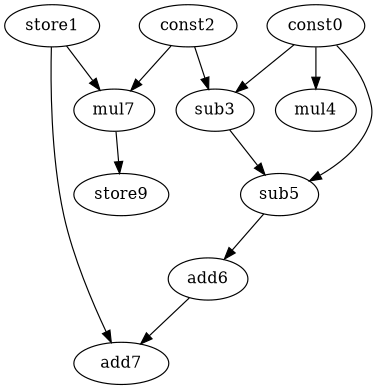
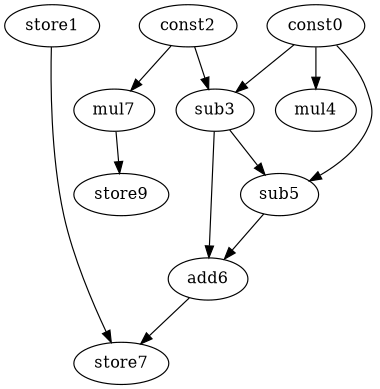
edge "store1" -> "mul7": removed
edge "sub3" -> "add6": added
node "add7": label "add7" -> "store7"
